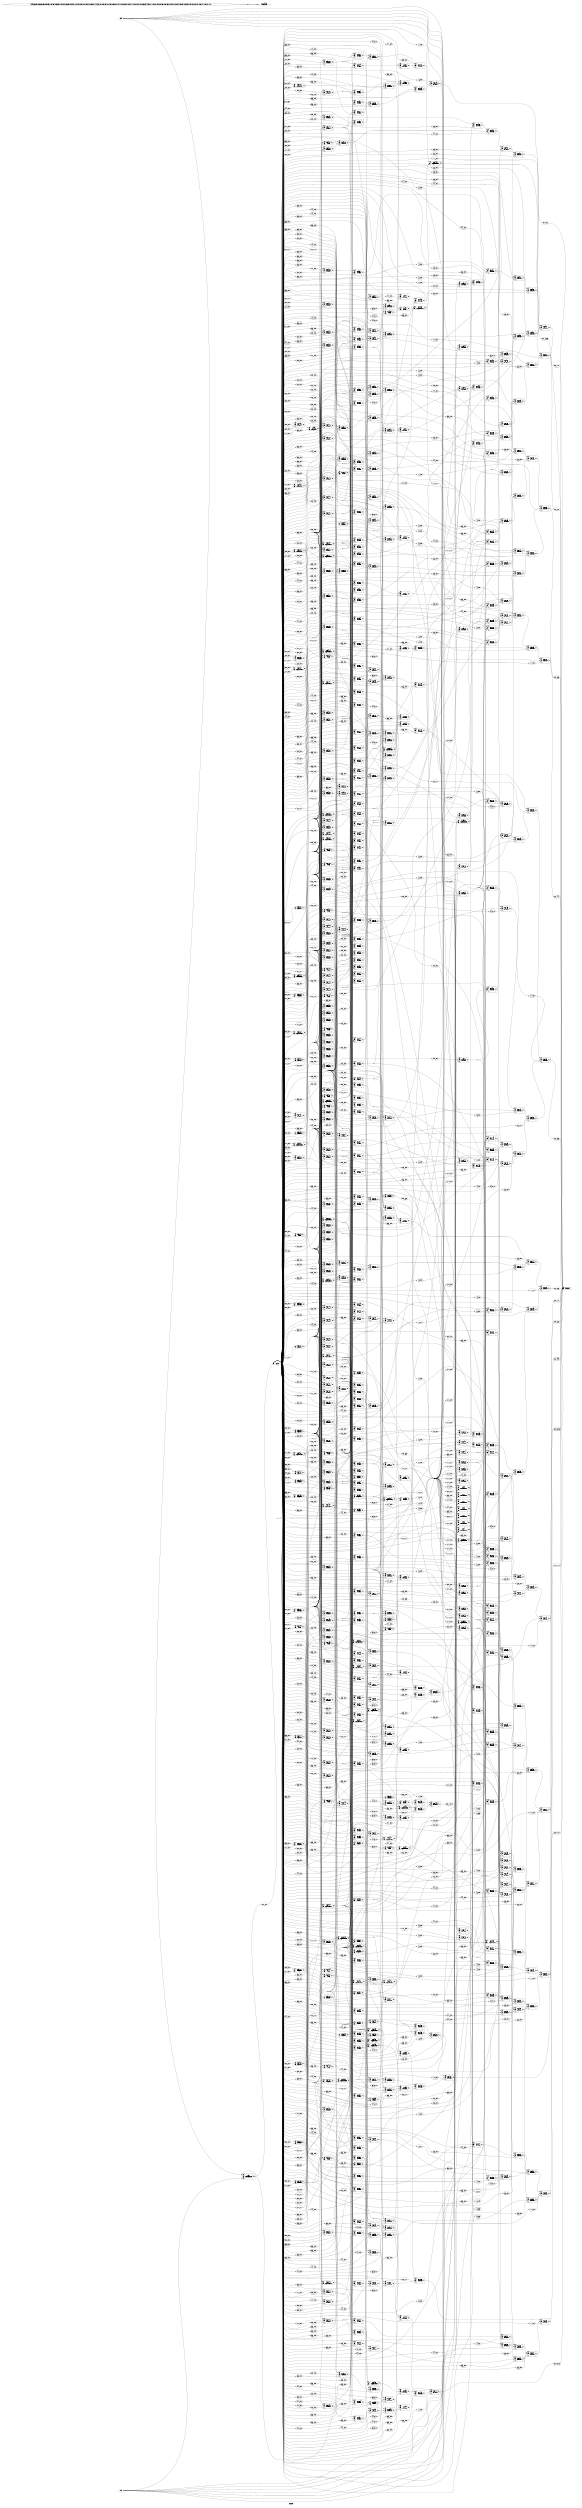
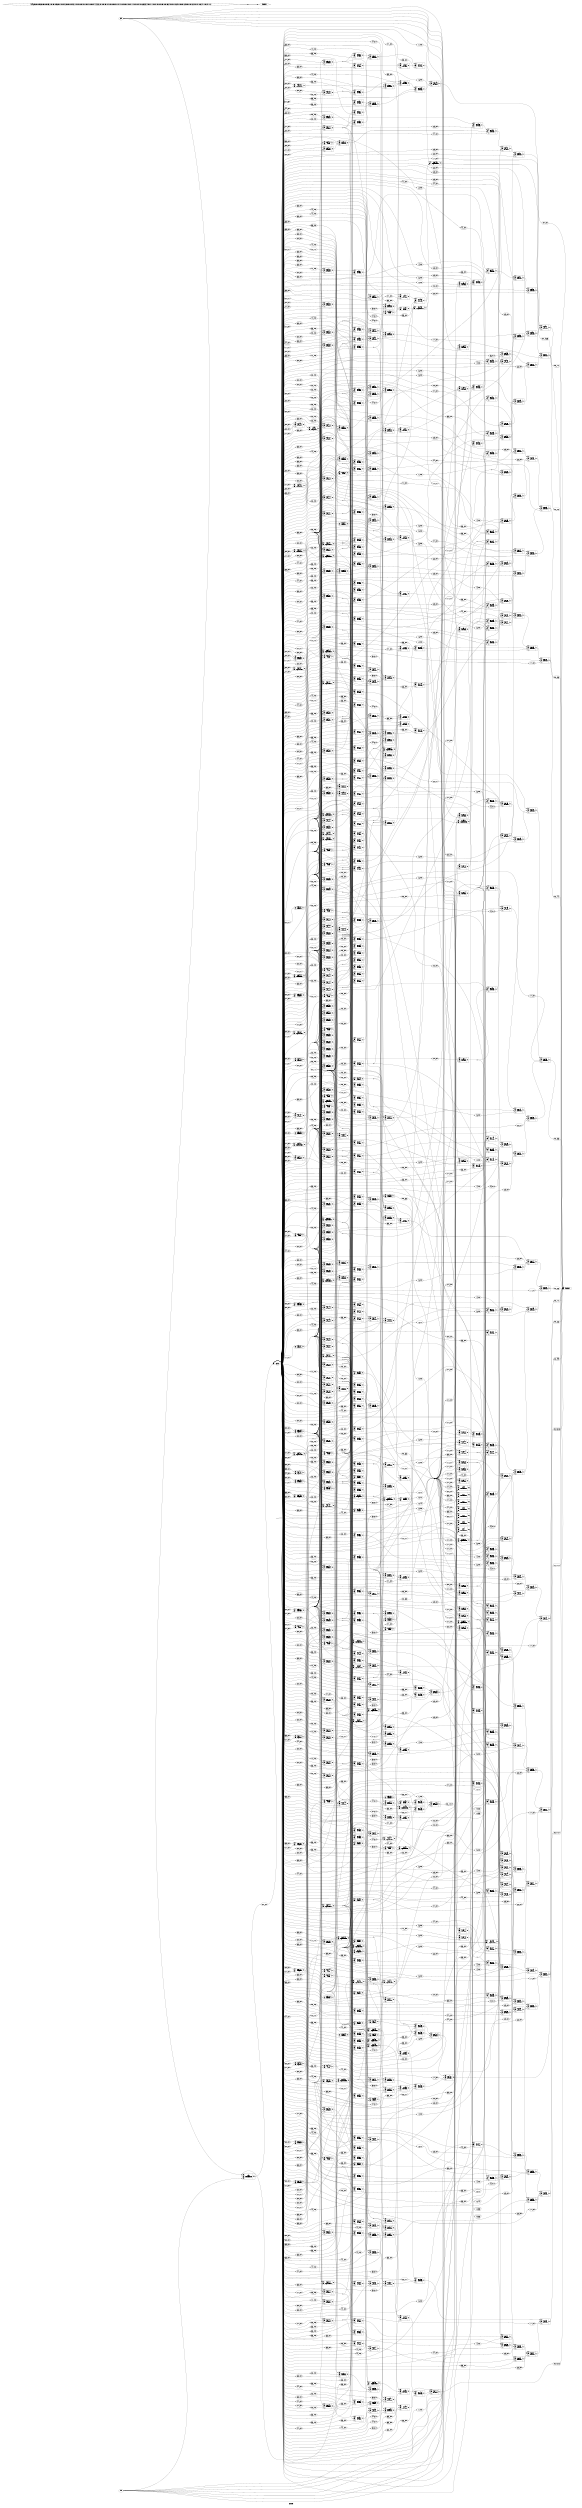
node "sine_table": label "sine_table" -> "sine_rst"
node "6:0 - 7:1": added
